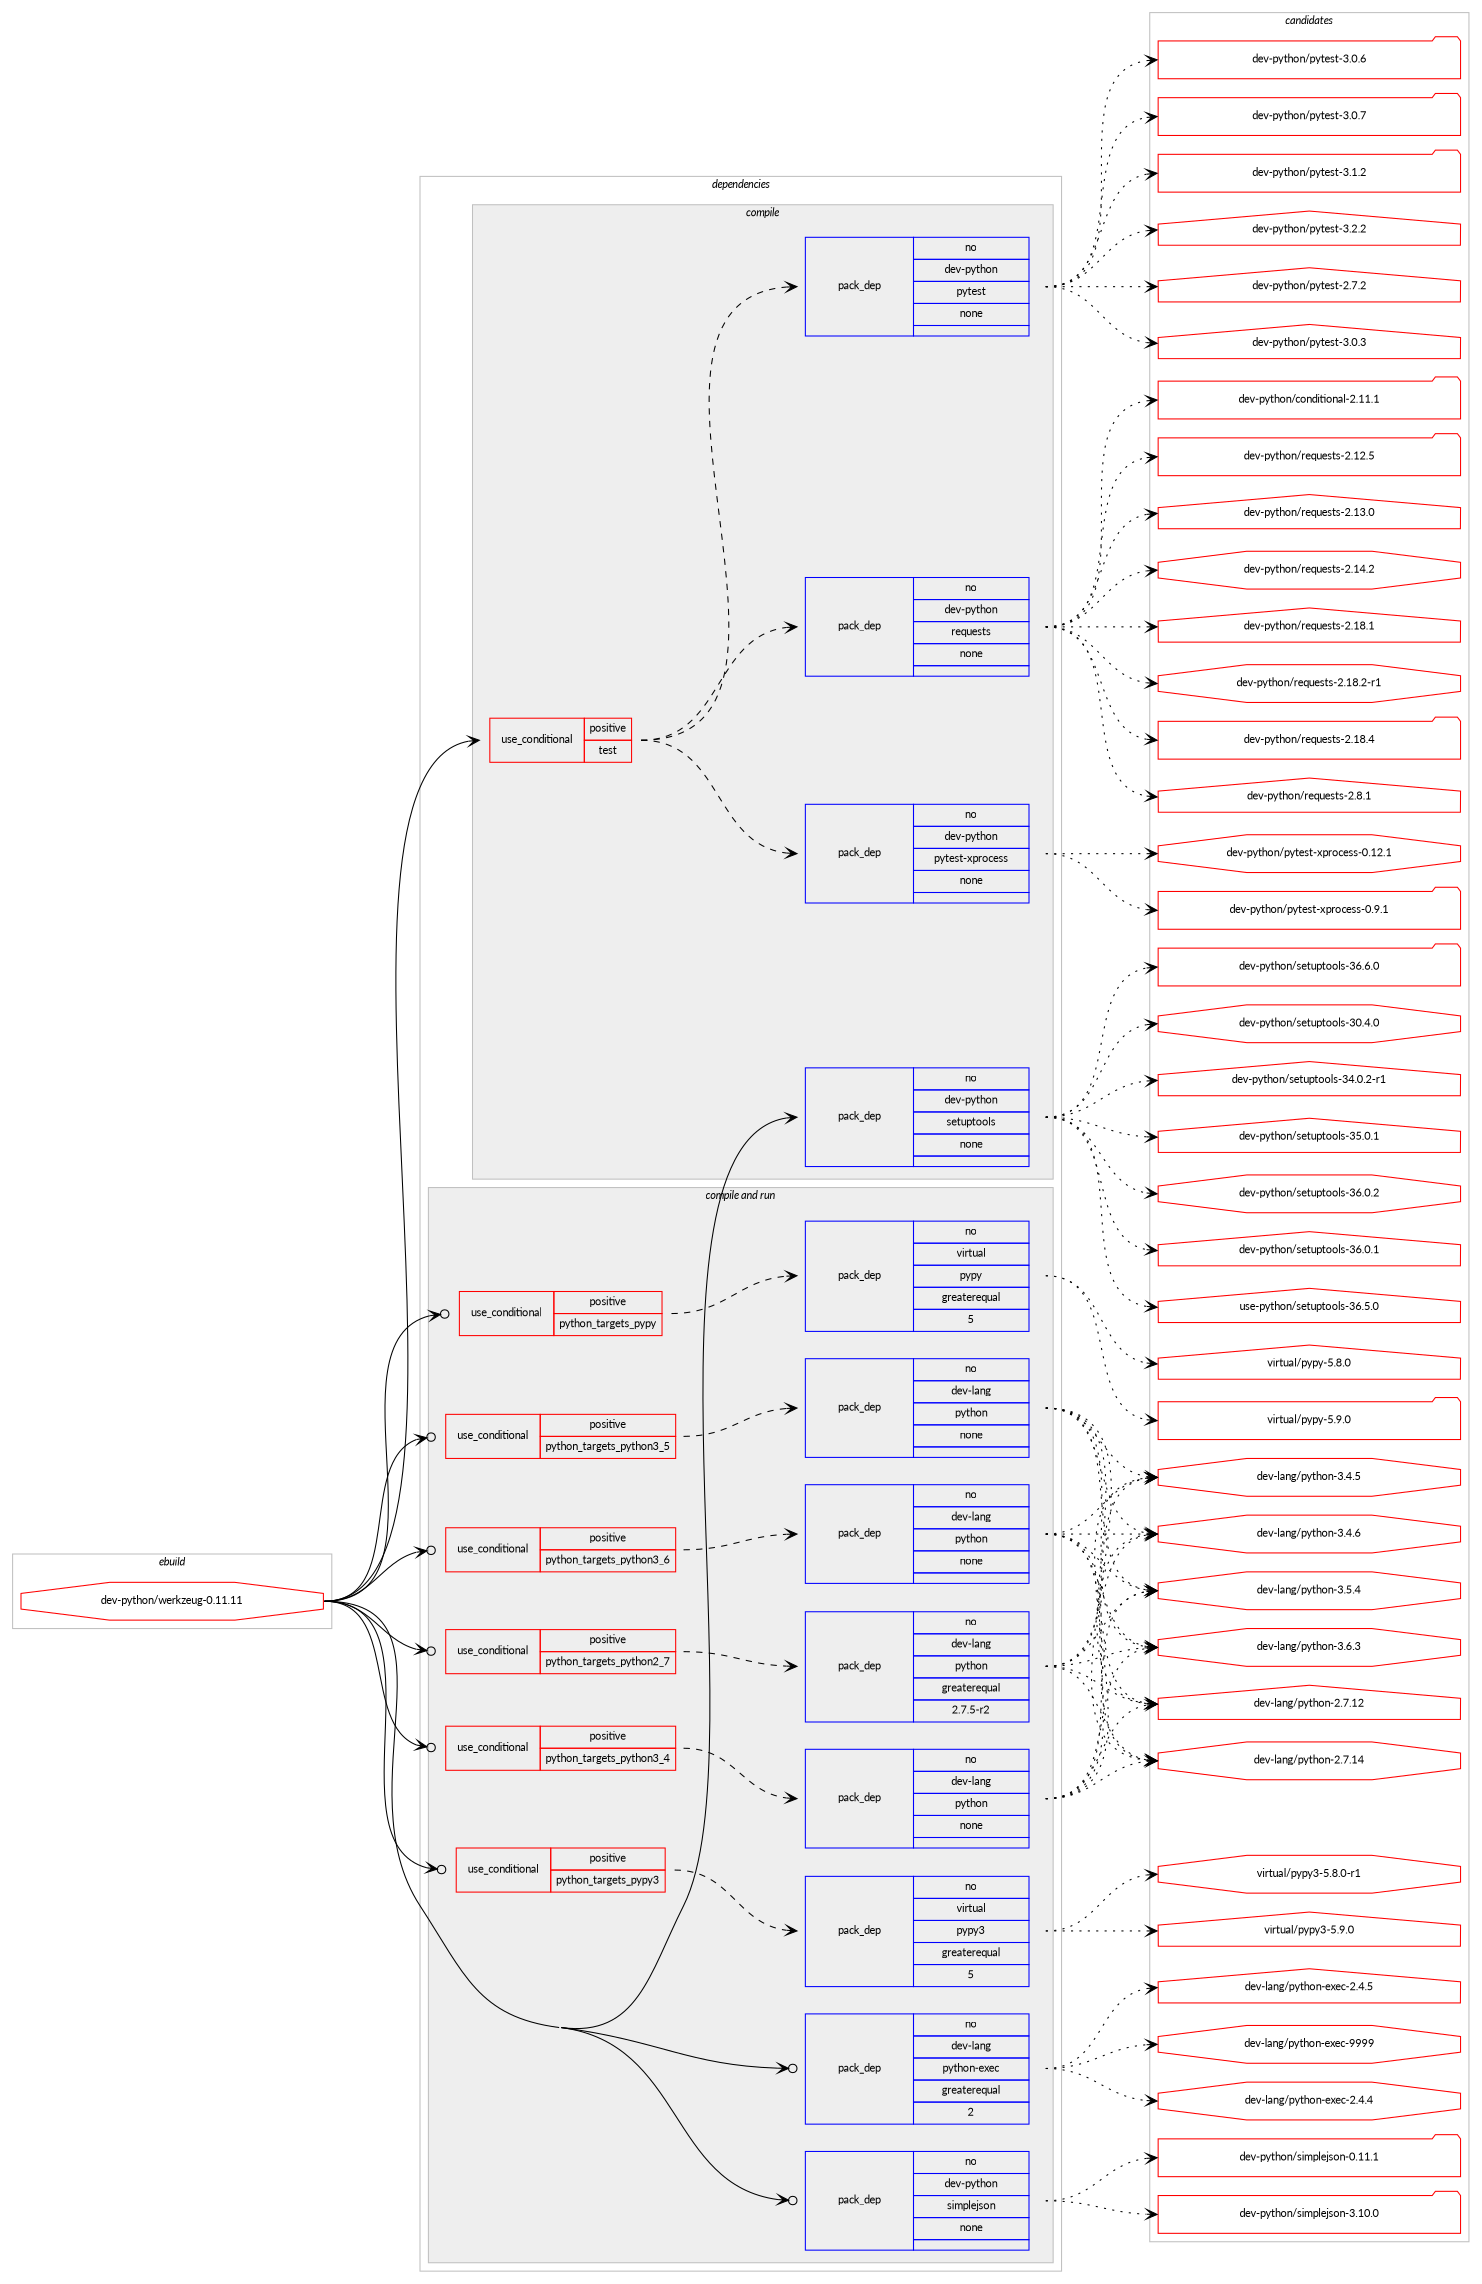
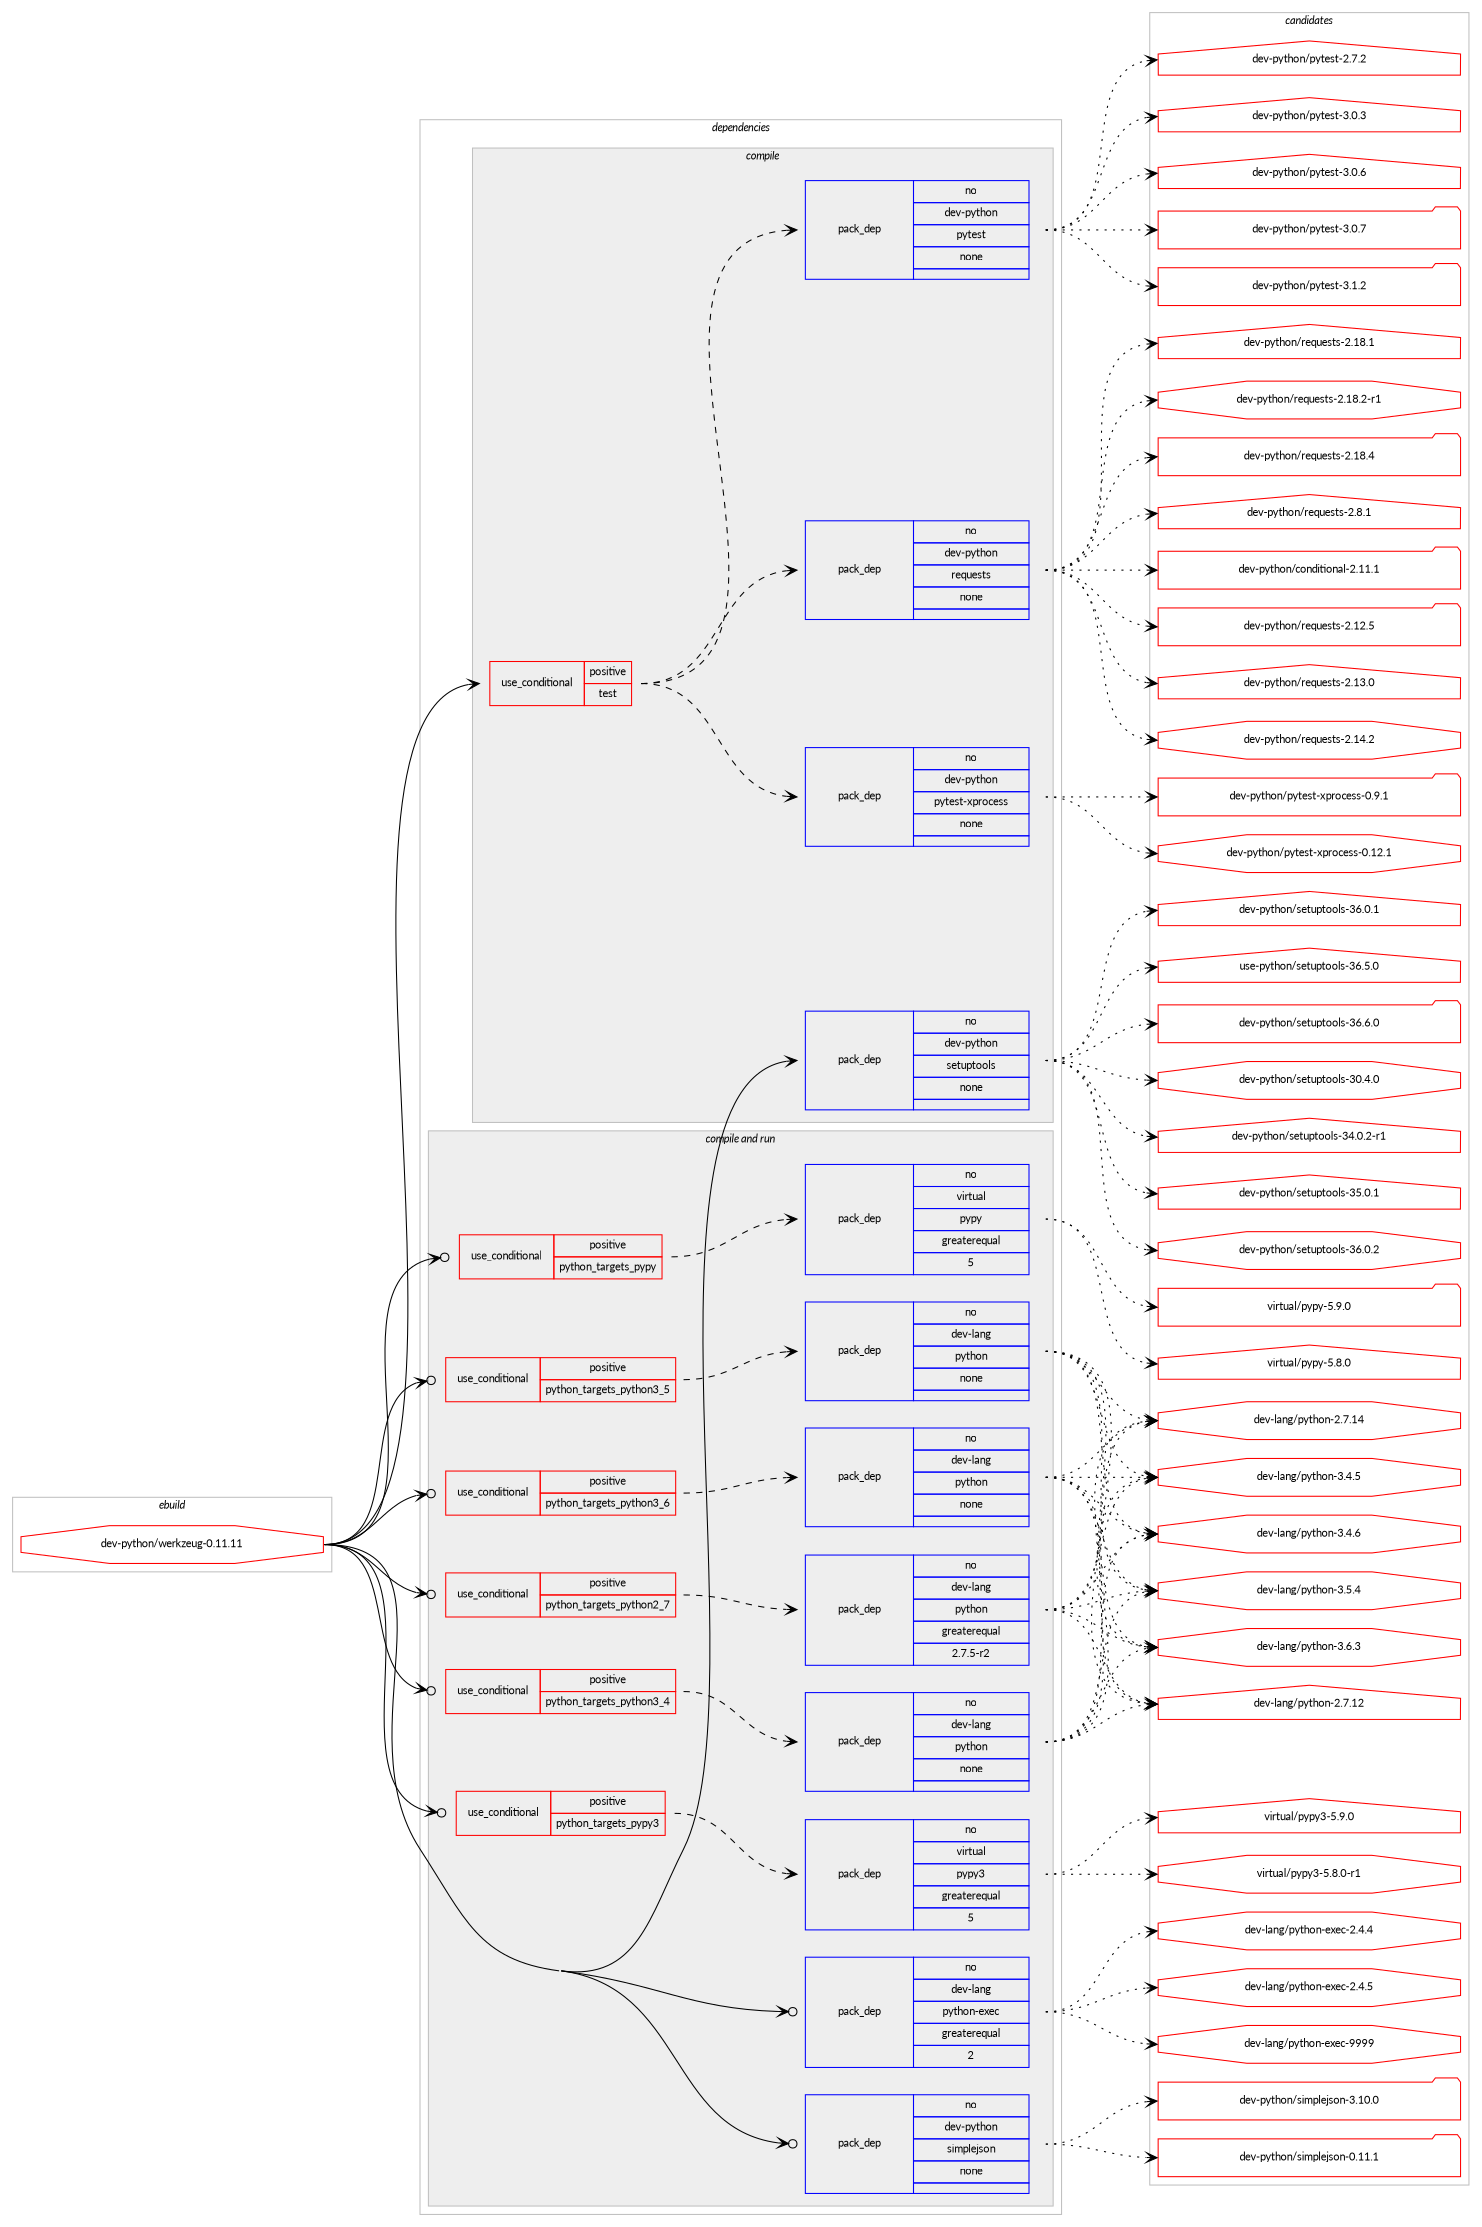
node "dev-python/pytest-3.0.6": shape folder -> house
node "dev-python/pytest-3.2.2": removed
node "dev-lang/python-exec-2.4.5": shape house -> octagon
